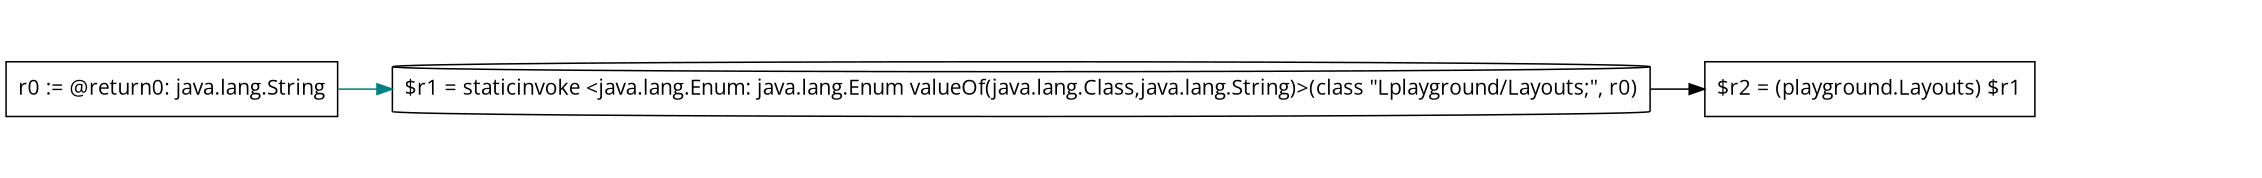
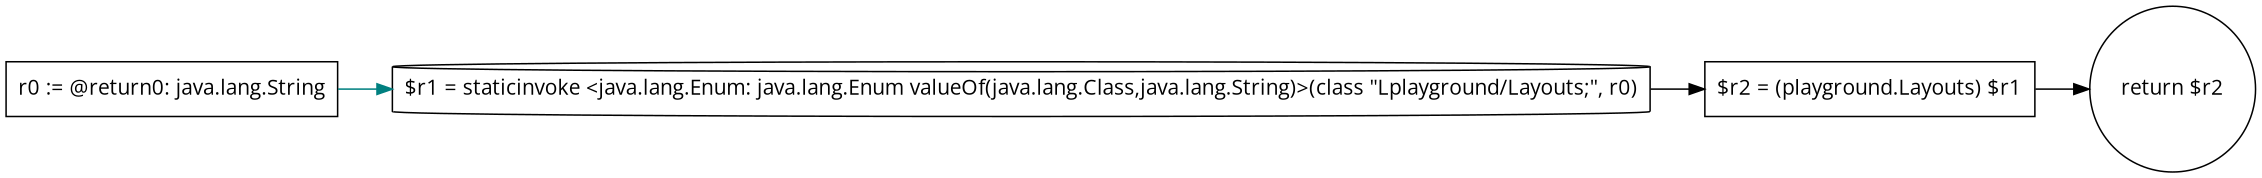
node "return $r2": added
